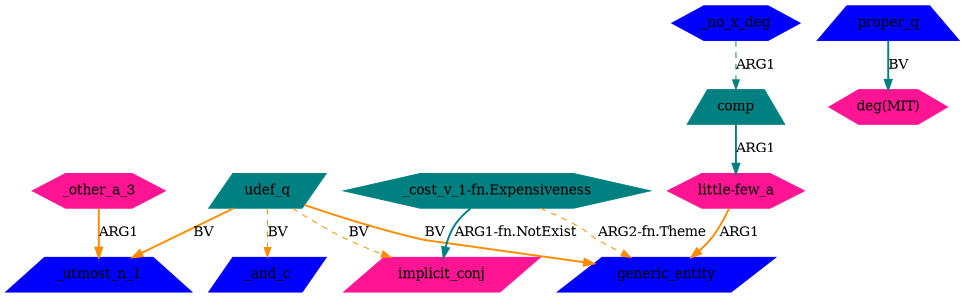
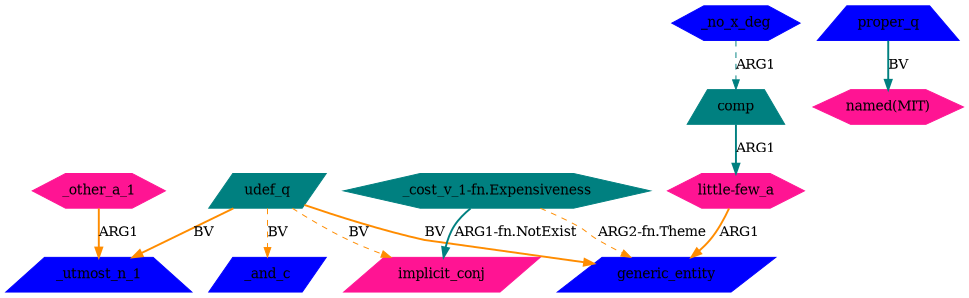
node "deg(MIT)": label "deg(MIT)" -> "named(MIT)"
node "_other_a_3": label "_other_a_3" -> "_other_a_1"
